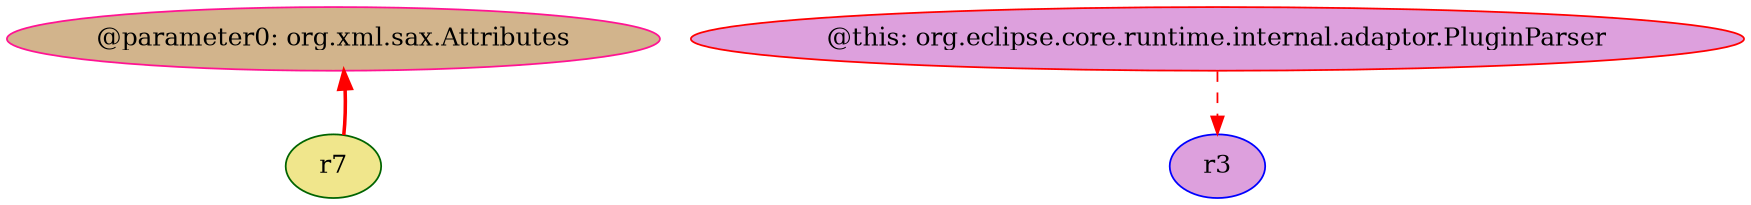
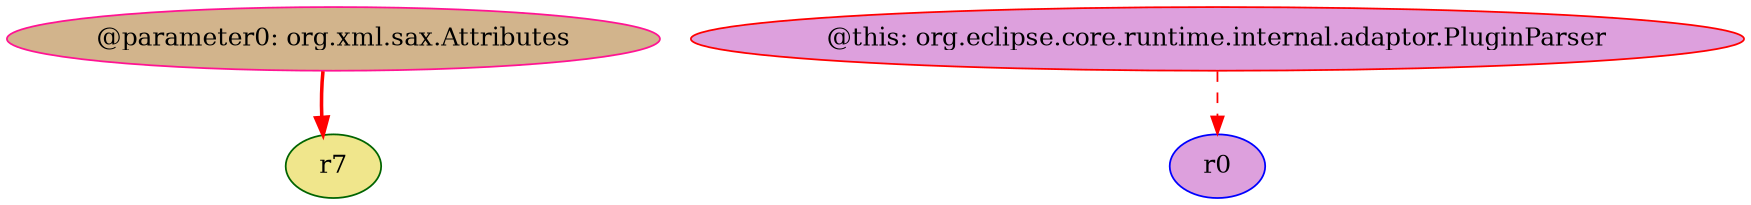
edge "r7" -> "@parameter0: org.xml.sax.Attributes": reversed
node "r3": label "r3" -> "r0"
